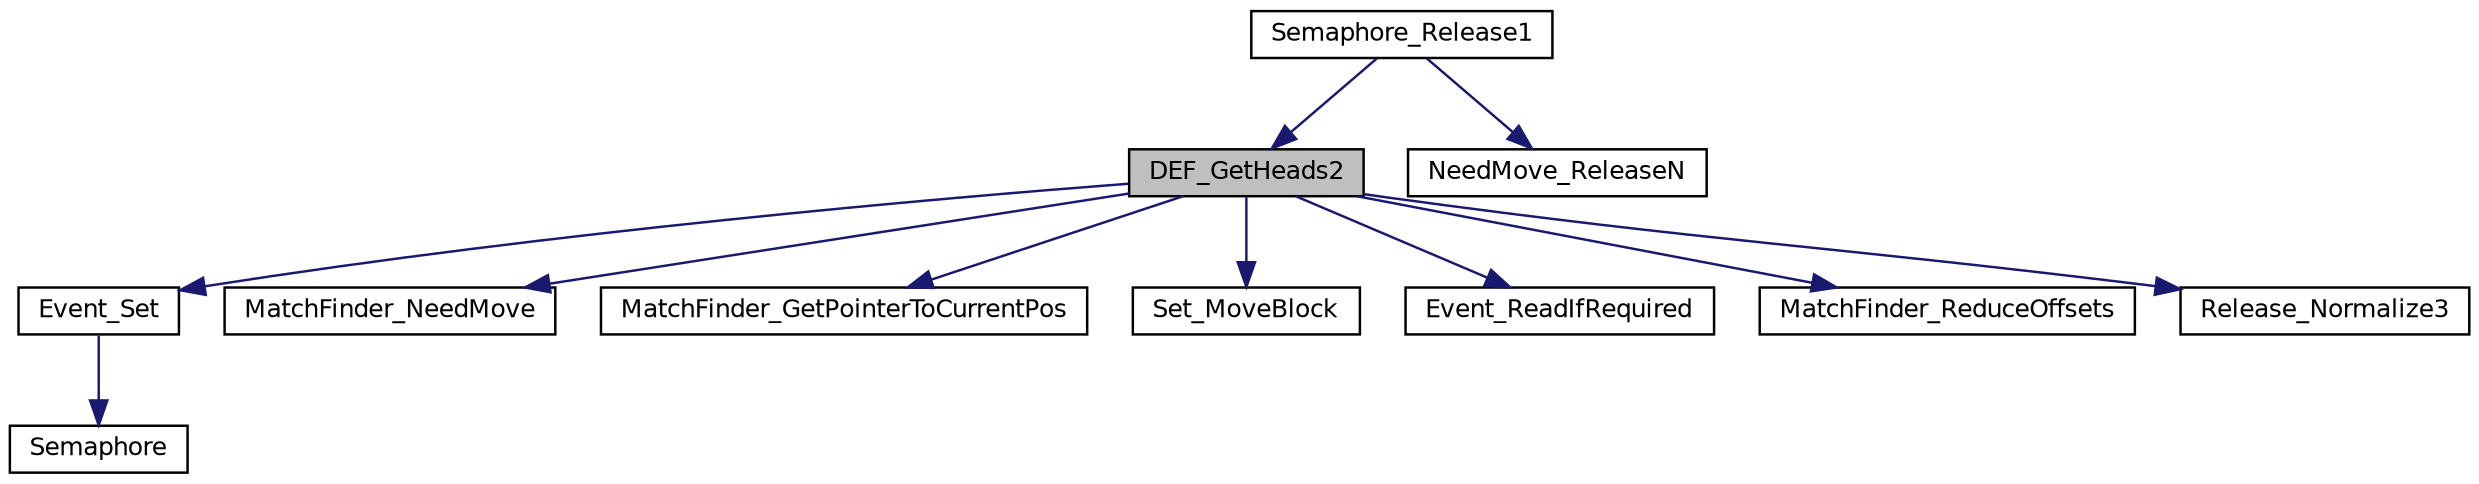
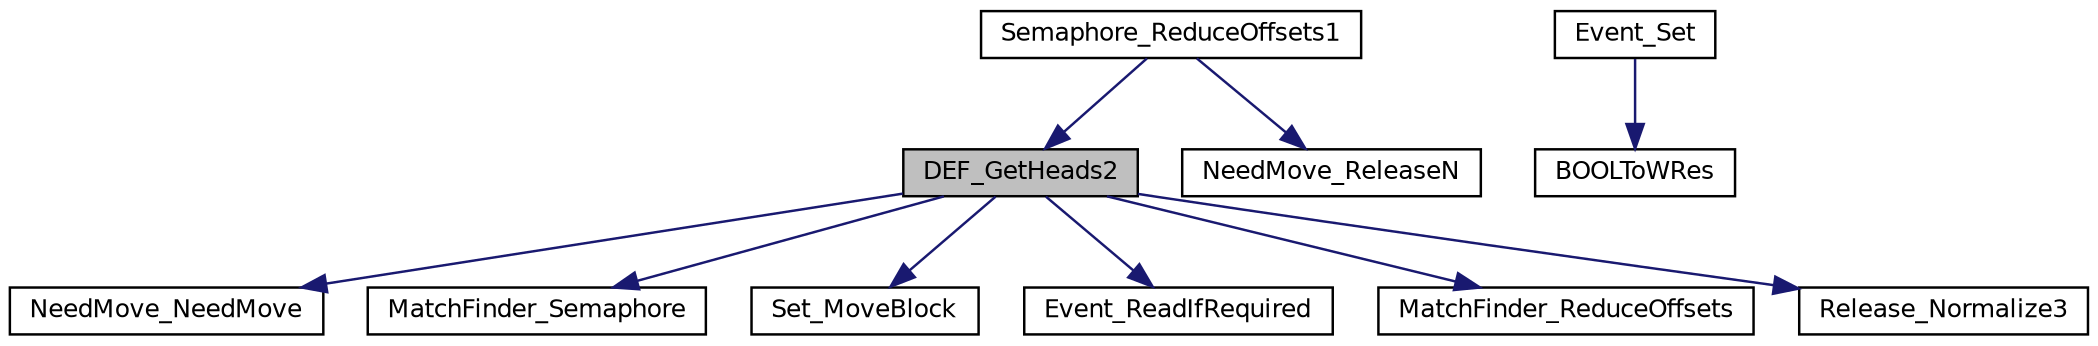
node "Semaphore_Release1": label "Semaphore_Release1" -> "Semaphore_ReduceOffsets1"
edge "DEF_GetHeads2" -> "Event_Set": removed
node "MatchFinder_NeedMove": label "MatchFinder_NeedMove" -> "NeedMove_NeedMove"
node "MatchFinder_GetPointerToCurrentPos": label "MatchFinder_GetPointerToCurrentPos" -> "MatchFinder_Semaphore"
node "Semaphore": label "Semaphore" -> "BOOLToWRes"
